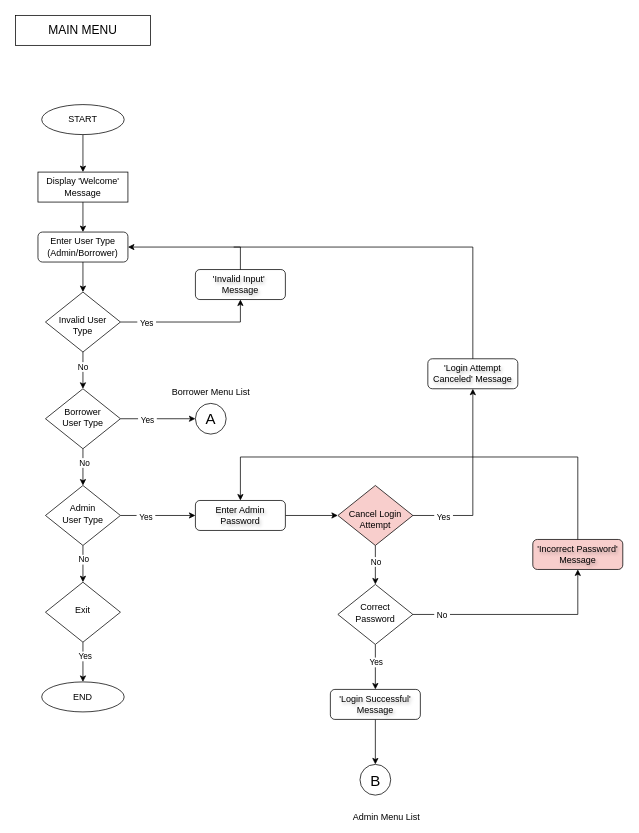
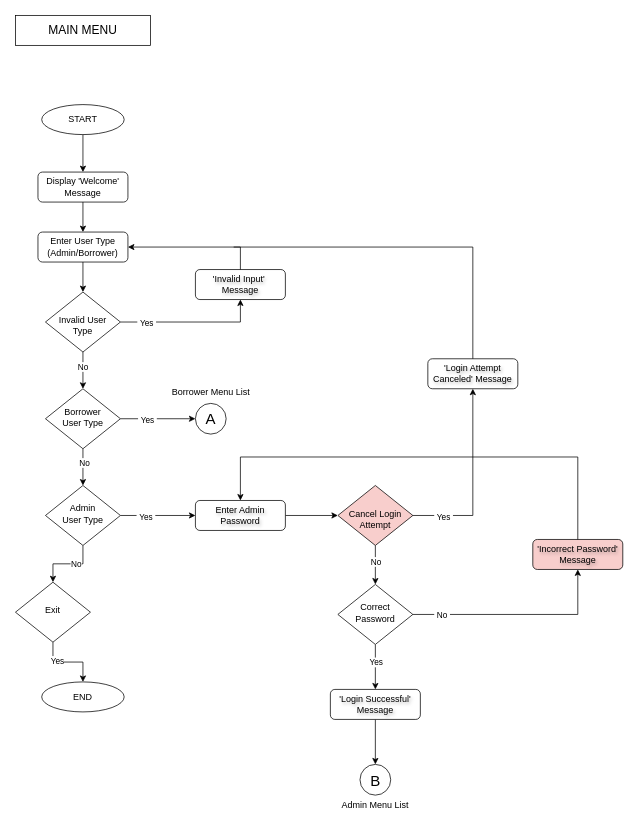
node "Display 'Welcome' Message": shape rectangle -> rounded rectangle
node "Exit": moved (83, 612) -> (53, 612)
node "Admin Menu List": moved (387, 817) -> (375, 806)
